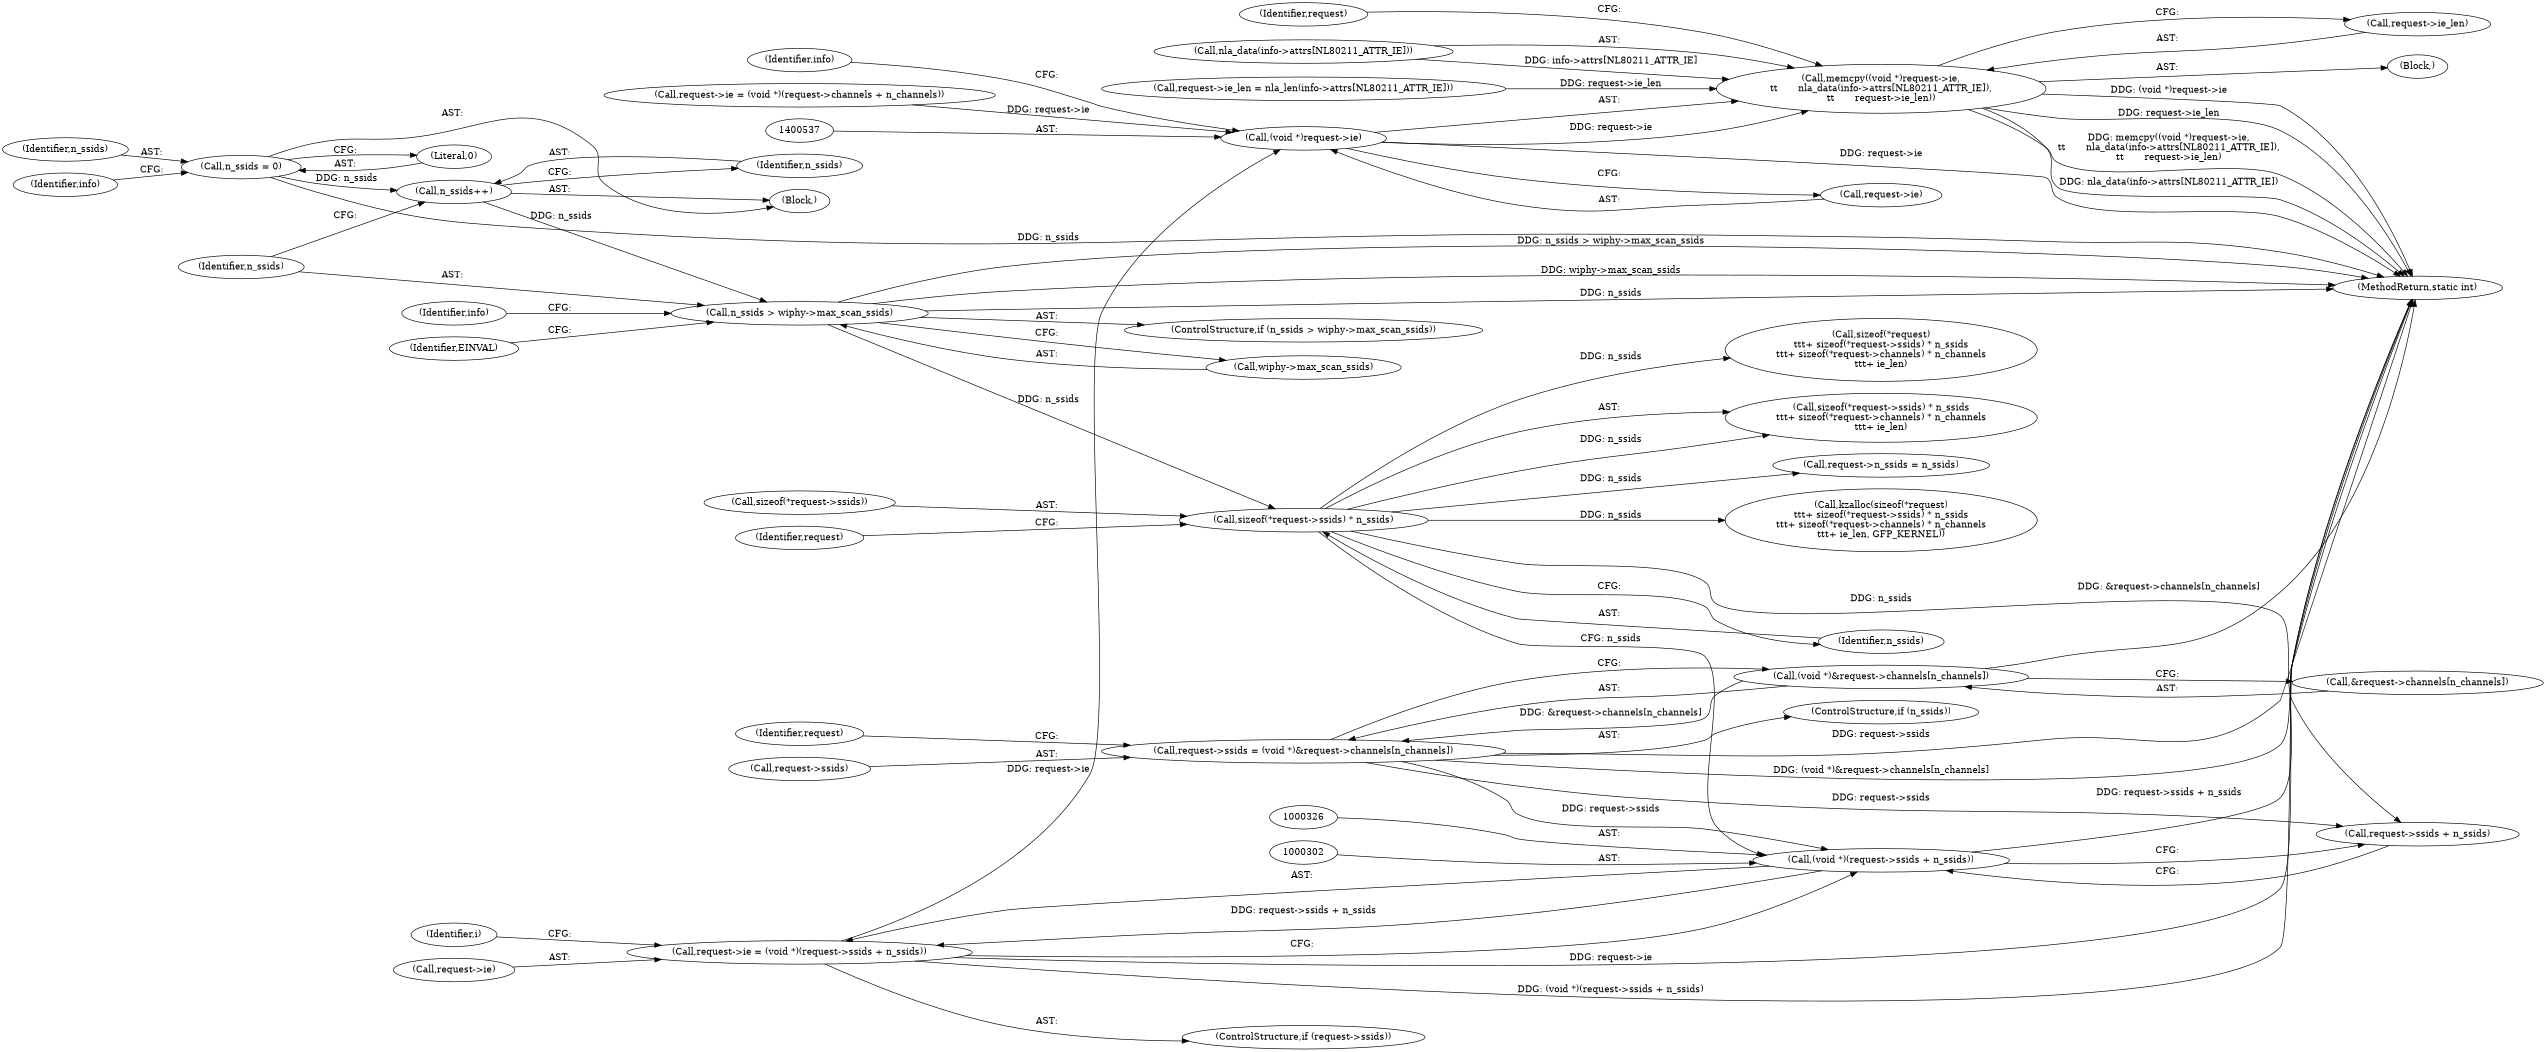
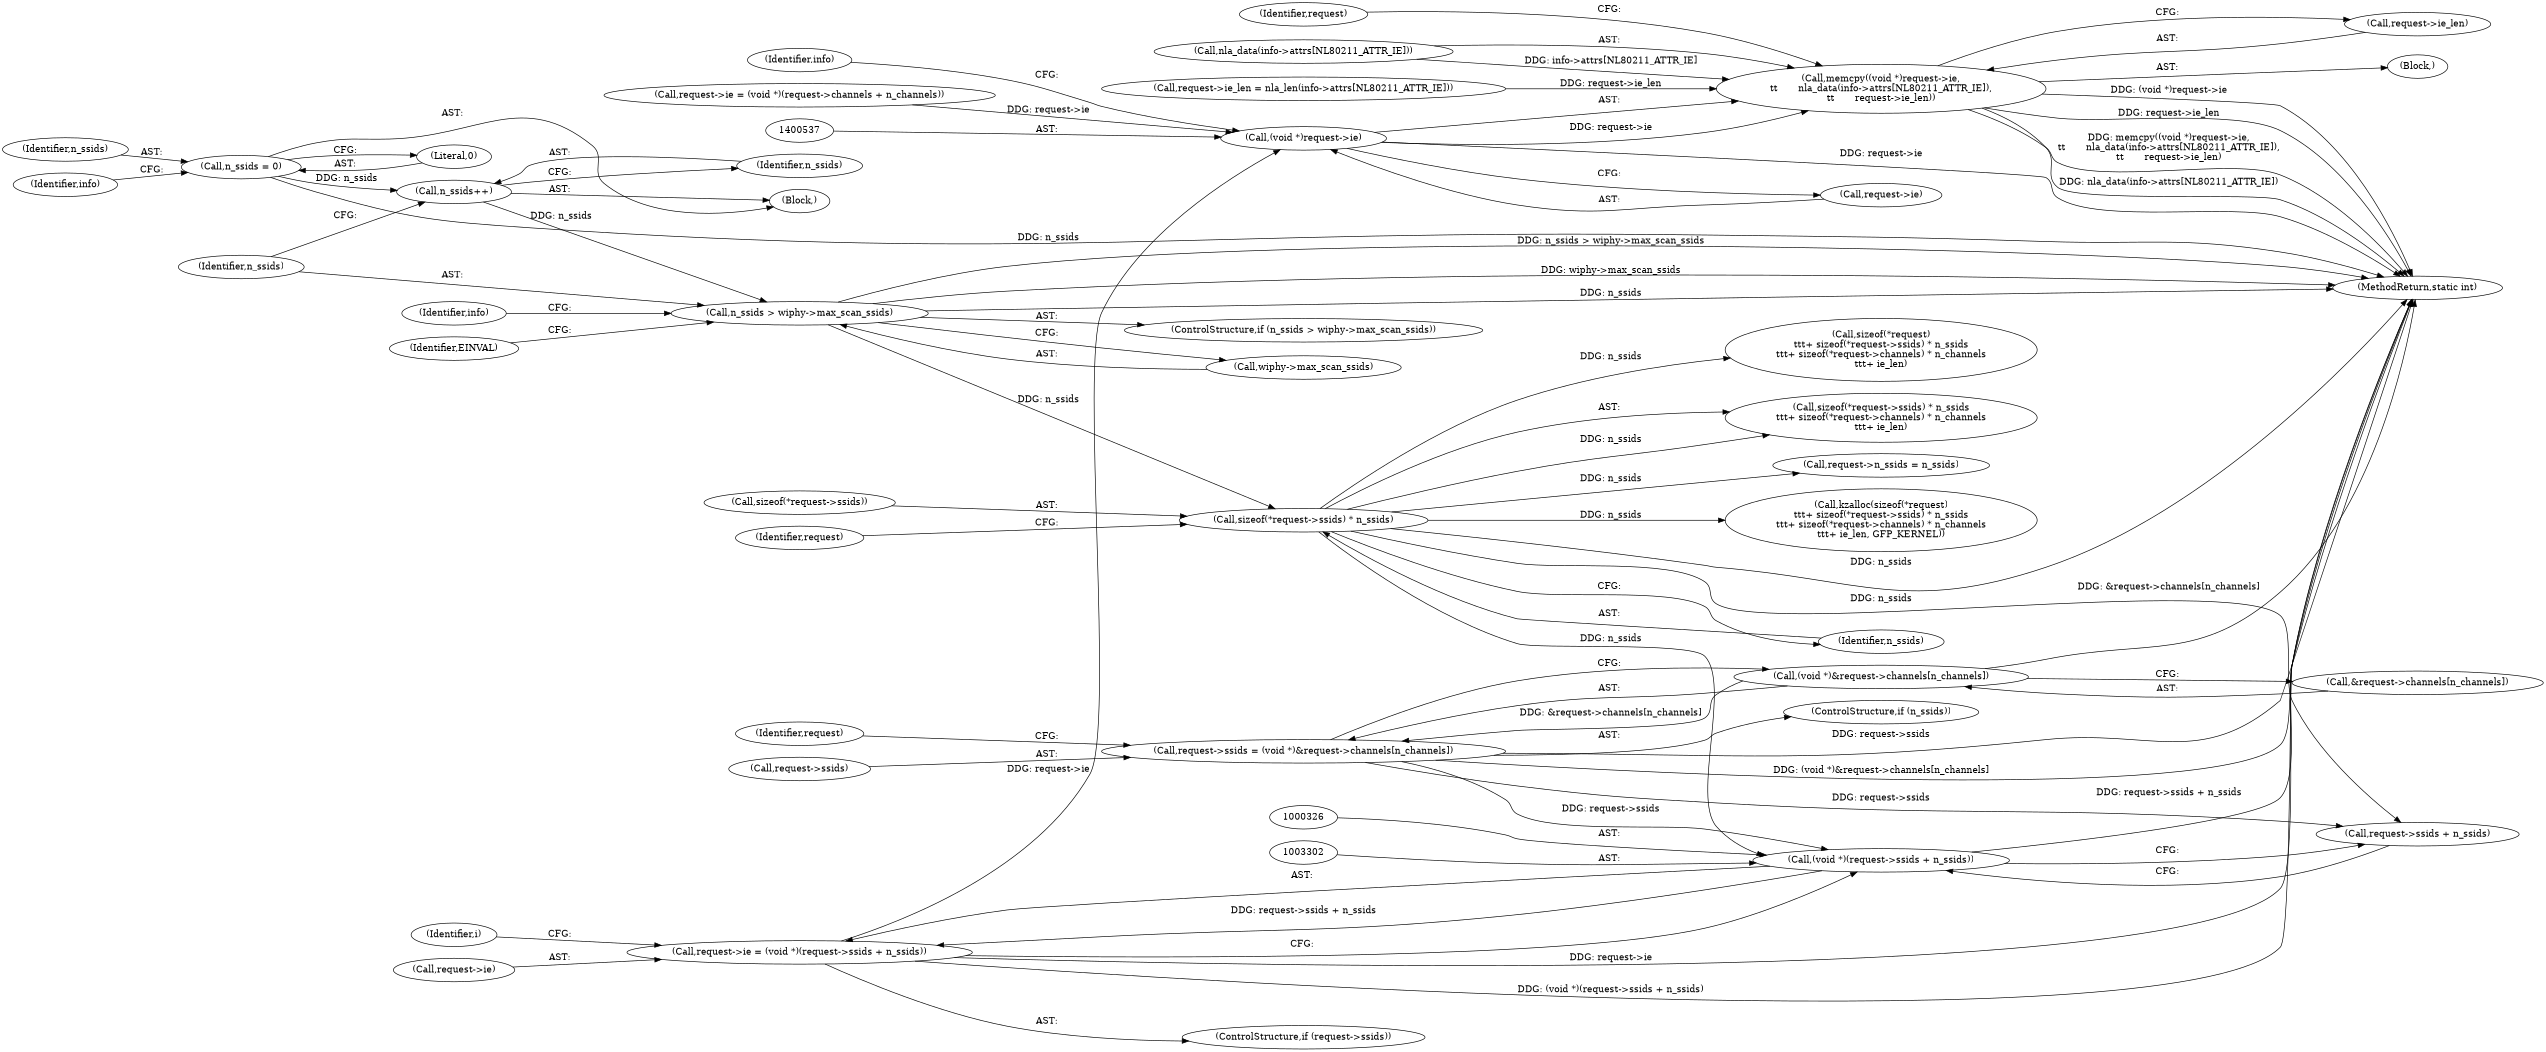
edge "(Call,sizeof(*request->ssids) * n_ssids)" -> "(MethodReturn,static int)": added, label "DDG: n_ssids"
edge "(Call,sizeof(*request->ssids) * n_ssids)" -> "(Call,(void *)(request->ssids + n_ssids))": label "CFG: n_ssids" -> "DDG: n_ssids"
node "1000302": label "1000302" -> "1003302"
